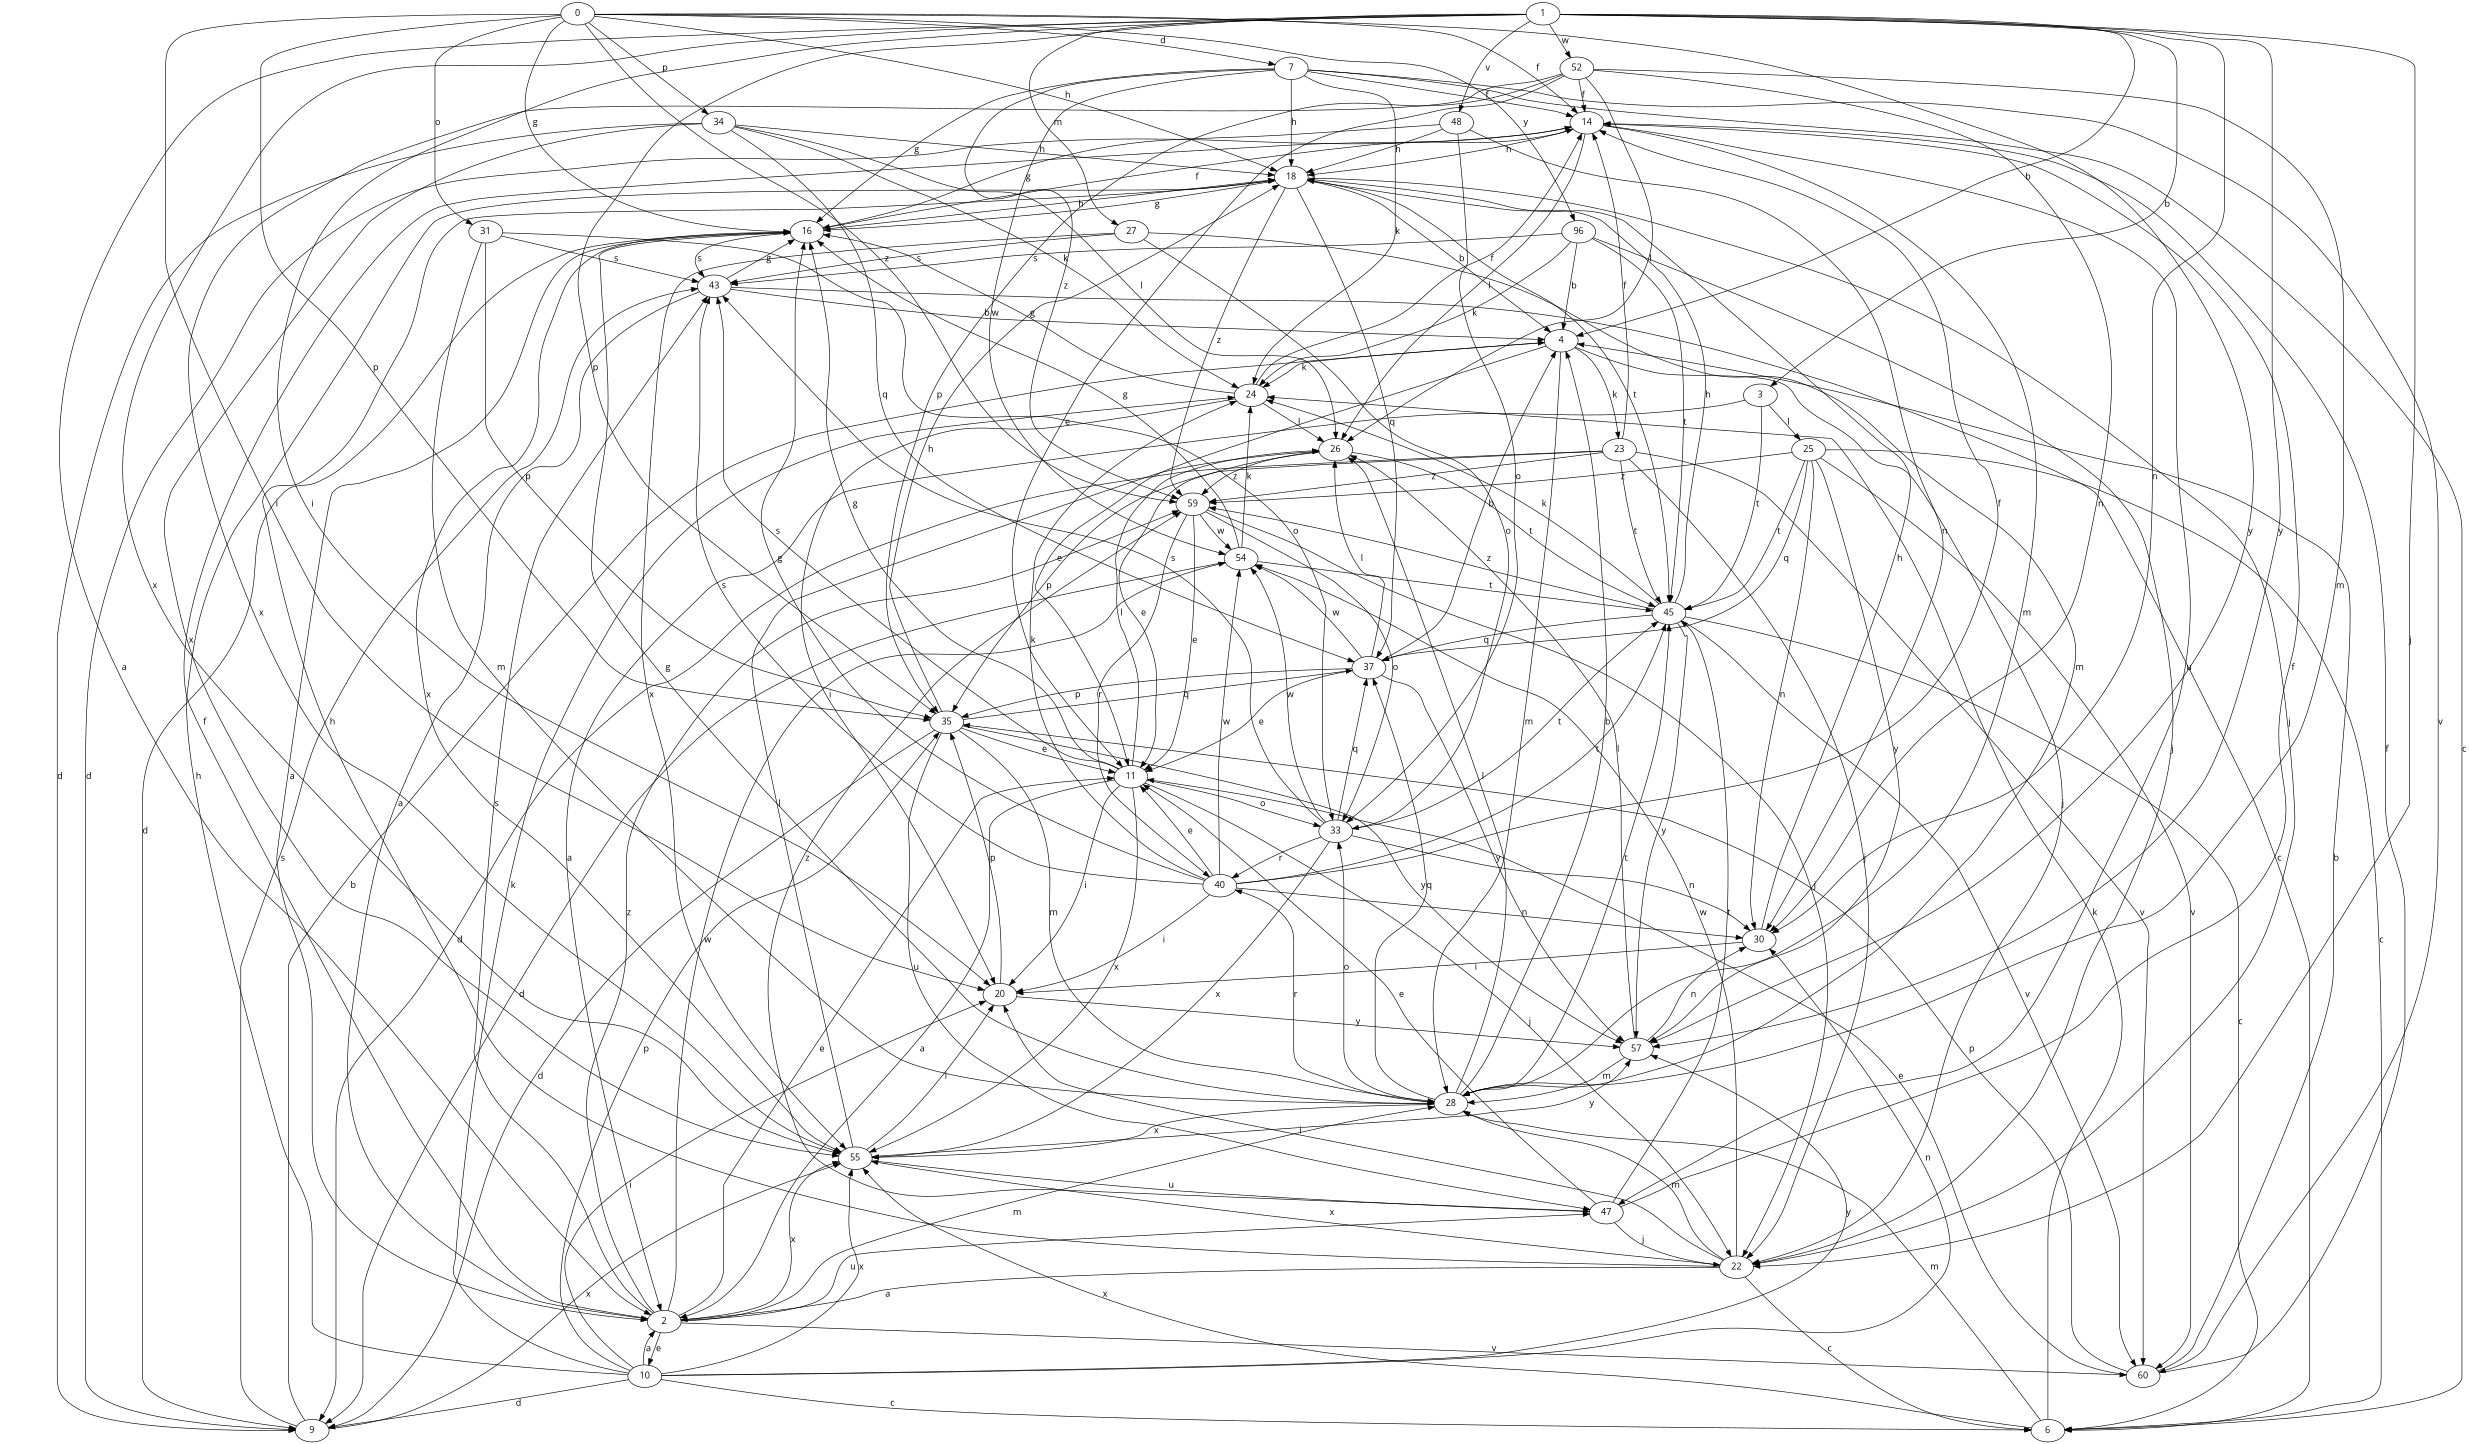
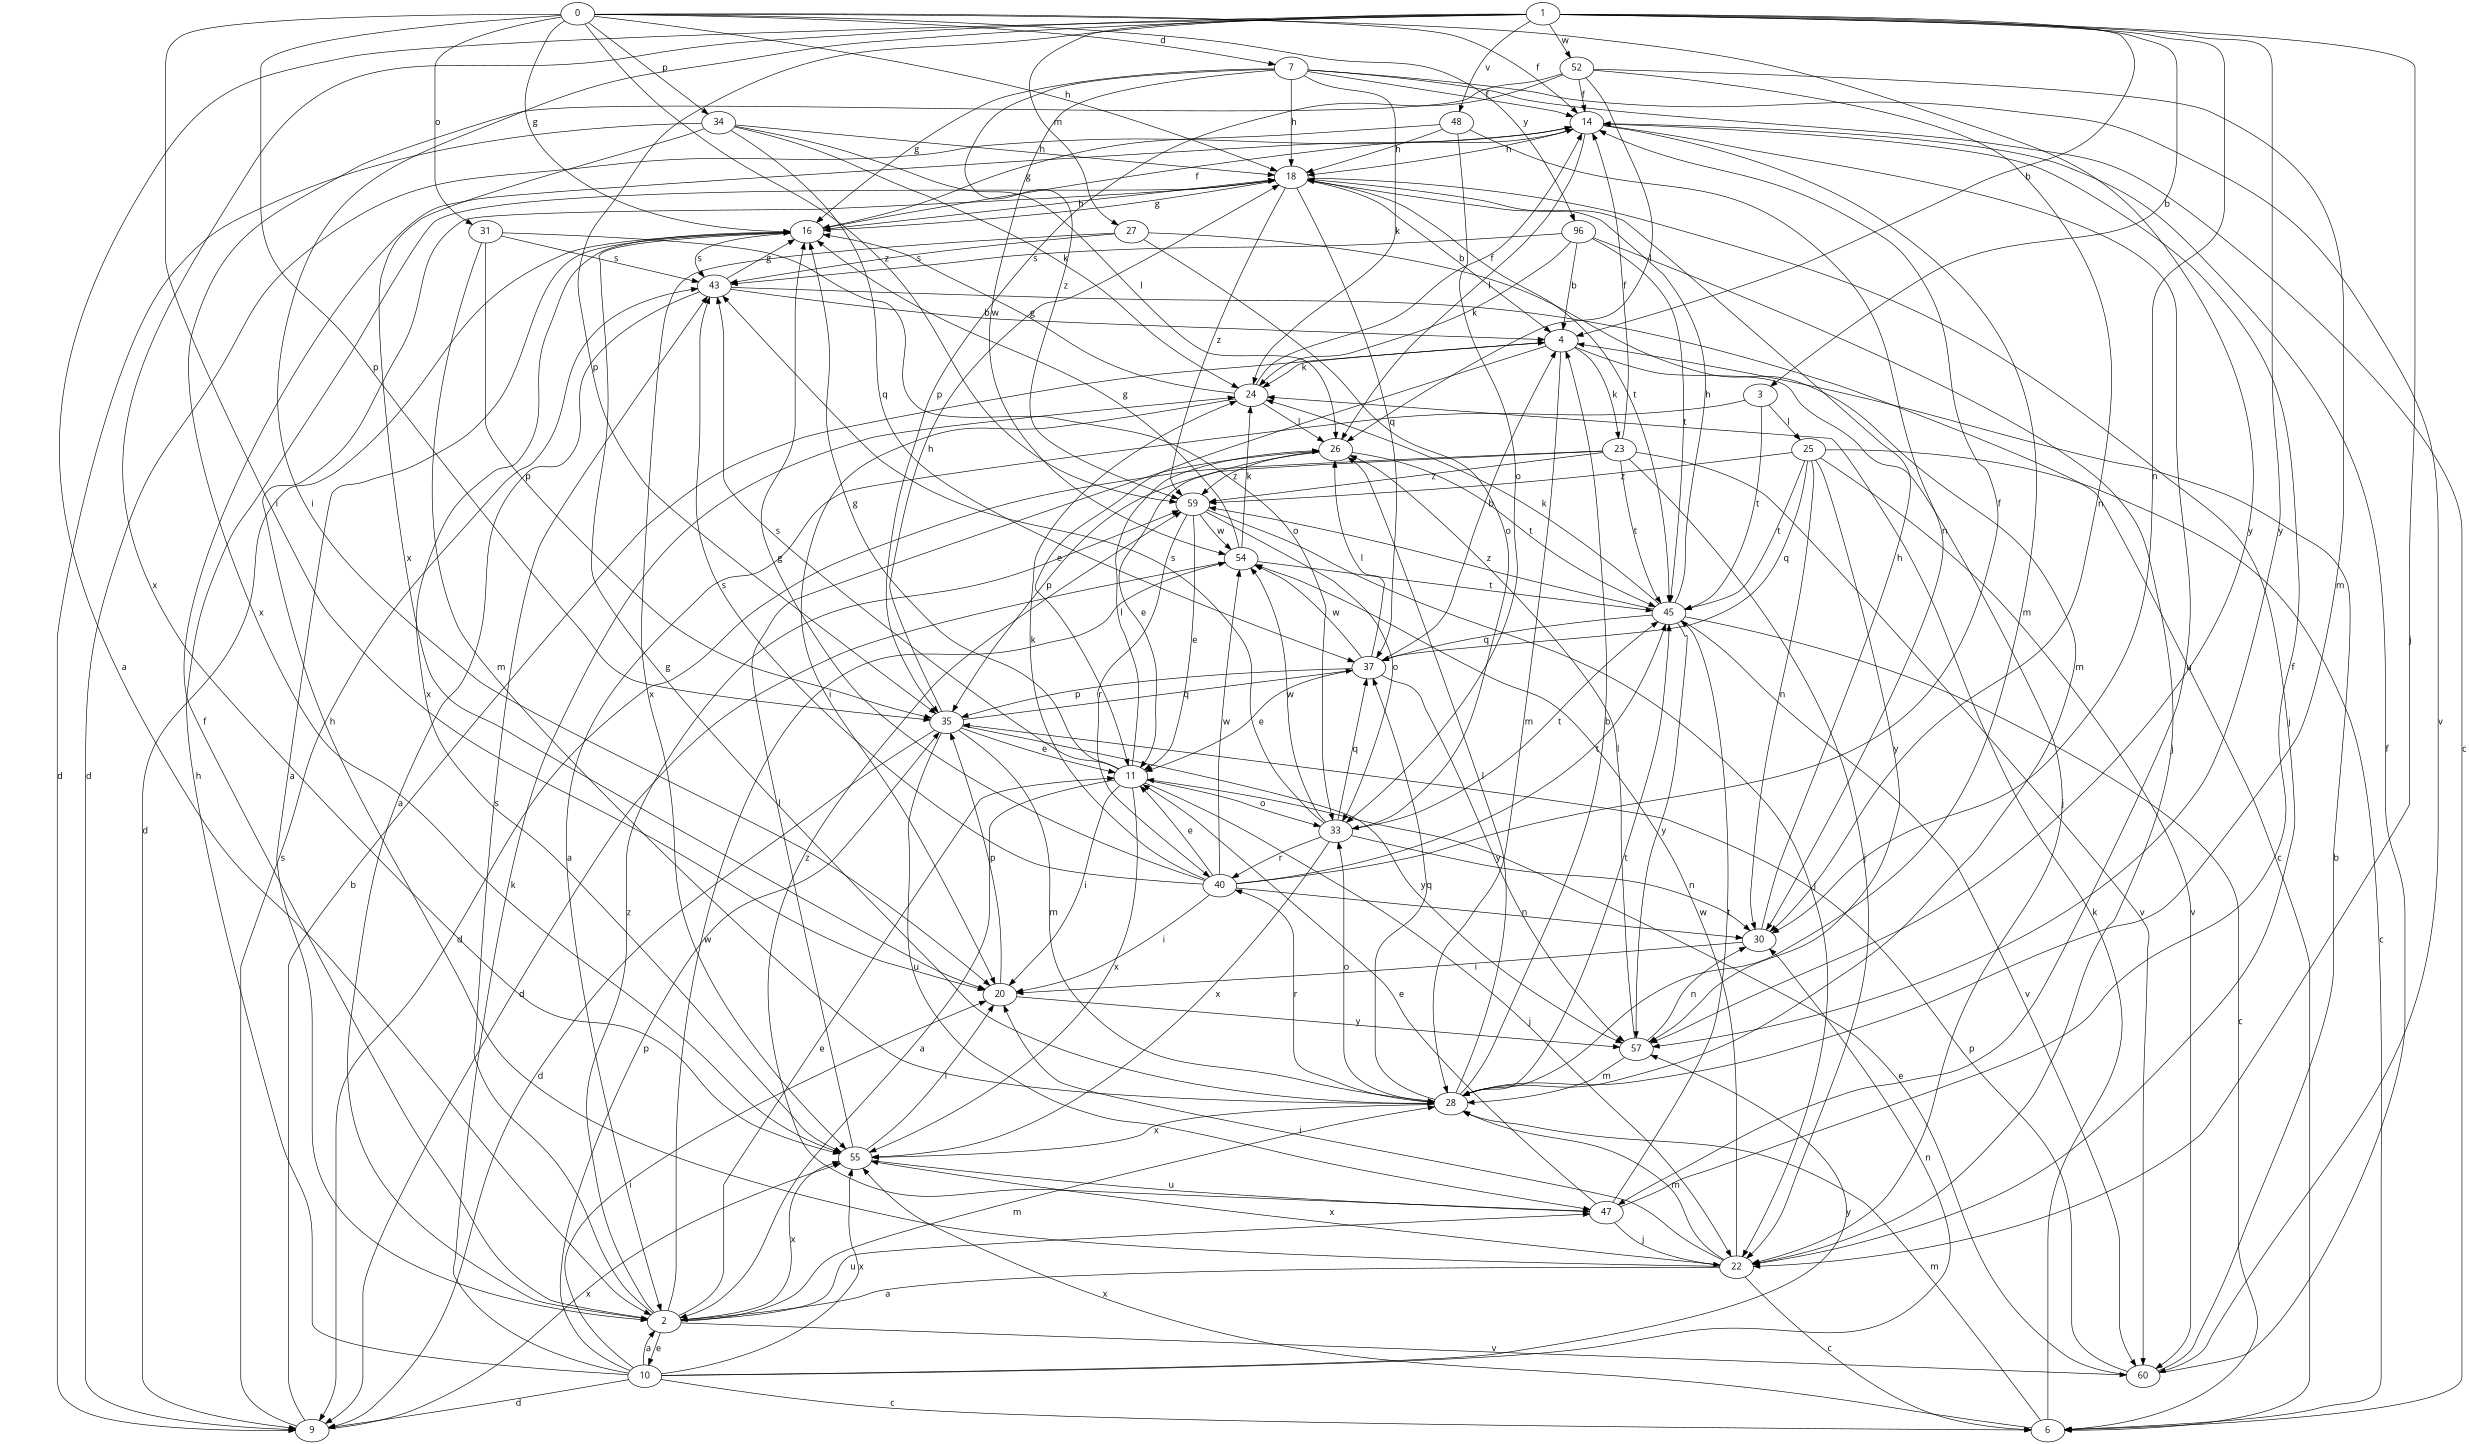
edge "52" -> "11": removed, label "e"
edge "34" -> "55": now "34" -> "20"
edge "55" -> "57": removed, label "y"
